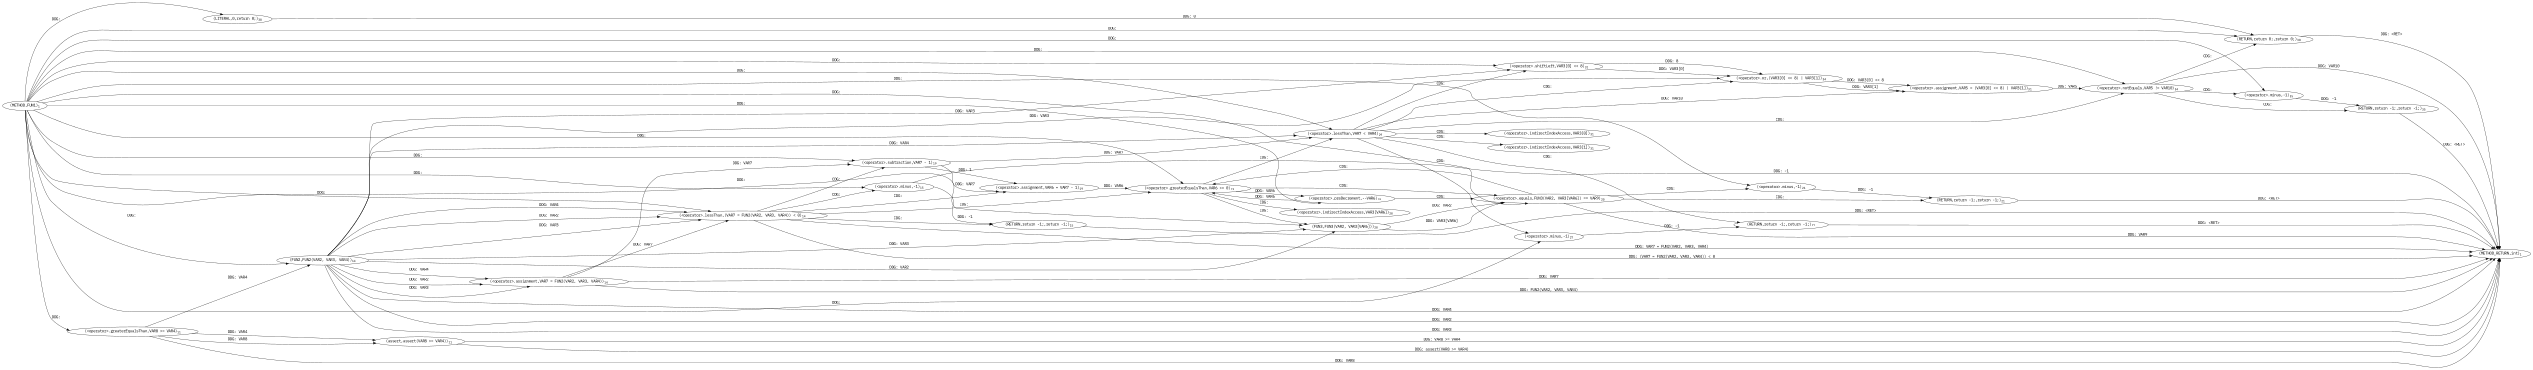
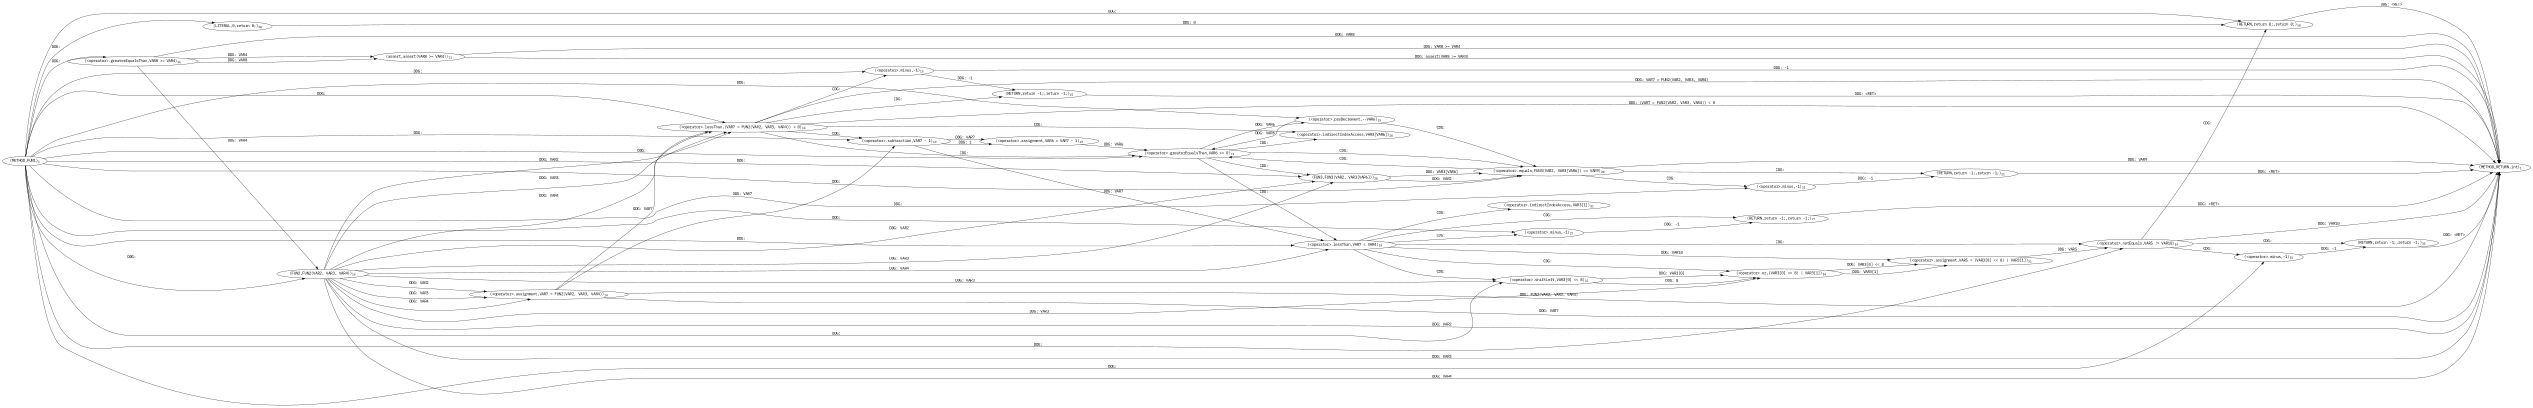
node "(<operator>.indirectIndexAccess,VAR3[0])": removed
edge "(<operator>.lessThan,(VAR7 = FUN2(VAR2, VAR3, VAR4)) < 0)" -> "(<operator>.assignment,VAR6 = VAR7 - 1)": now "(<operator>.lessThan,(VAR7 = FUN2(VAR2, VAR3, VAR4)) < 0)" -> "(<operator>.indirectIndexAccess,VAR3[VAR6])"
